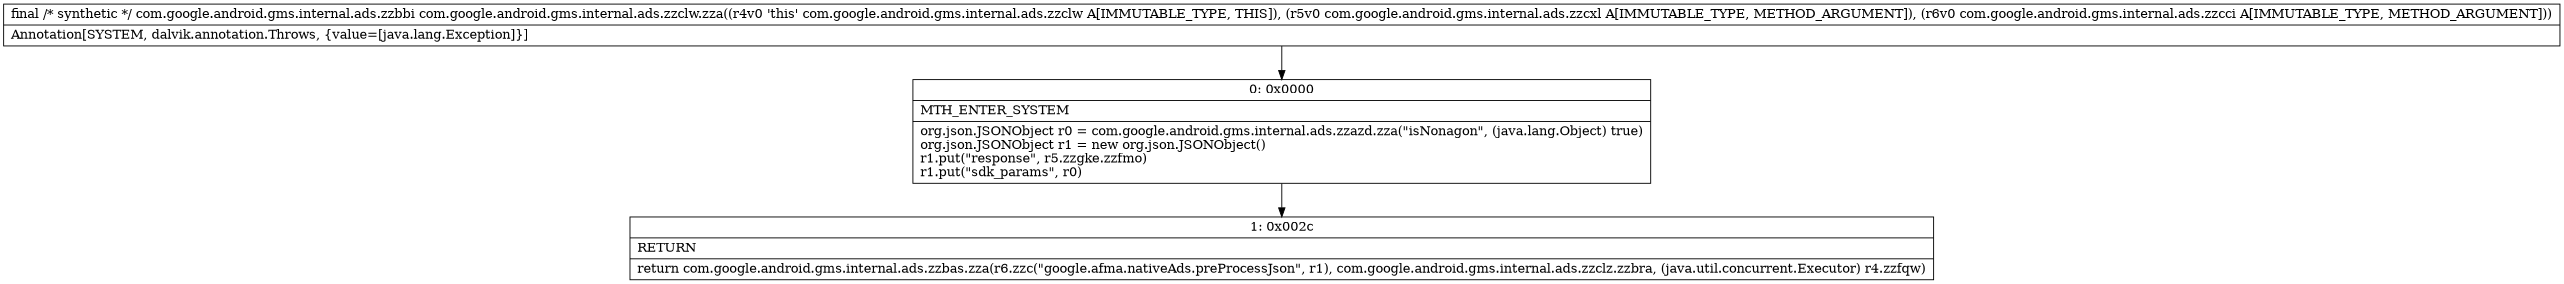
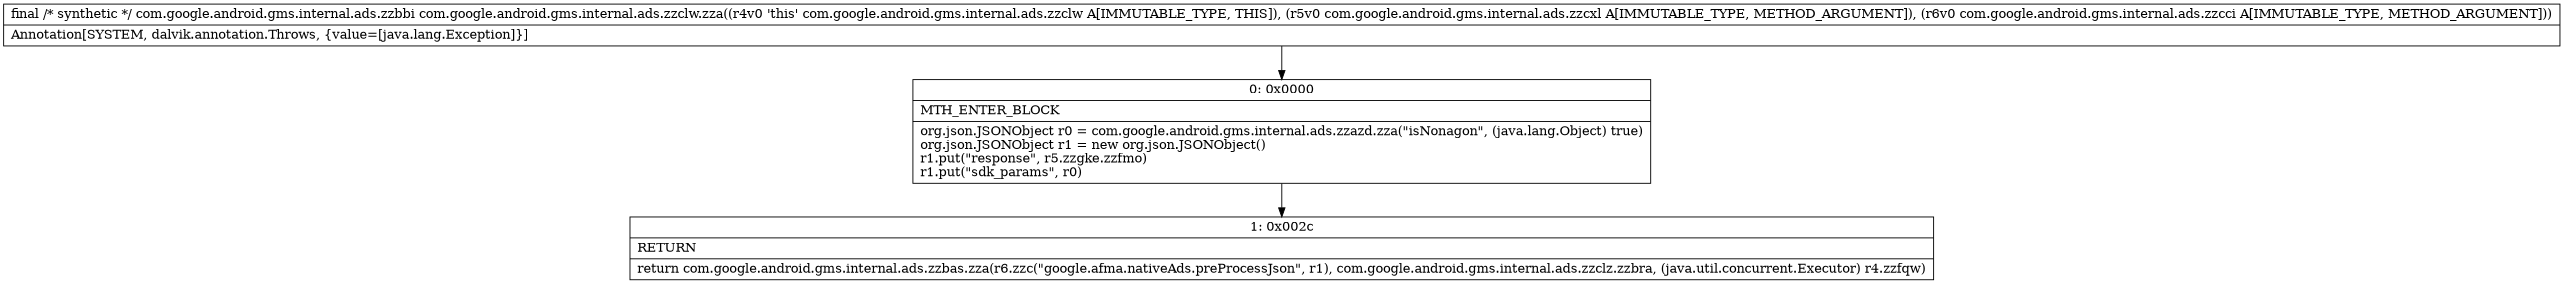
node "0: 0x0000": text "MTH_ENTER_SYSTEM" -> "MTH_ENTER_BLOCK"
